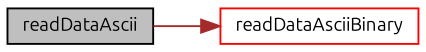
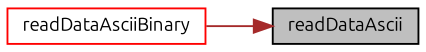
edge "readDataAscii" -> "readDataAsciiBinary": reversed
